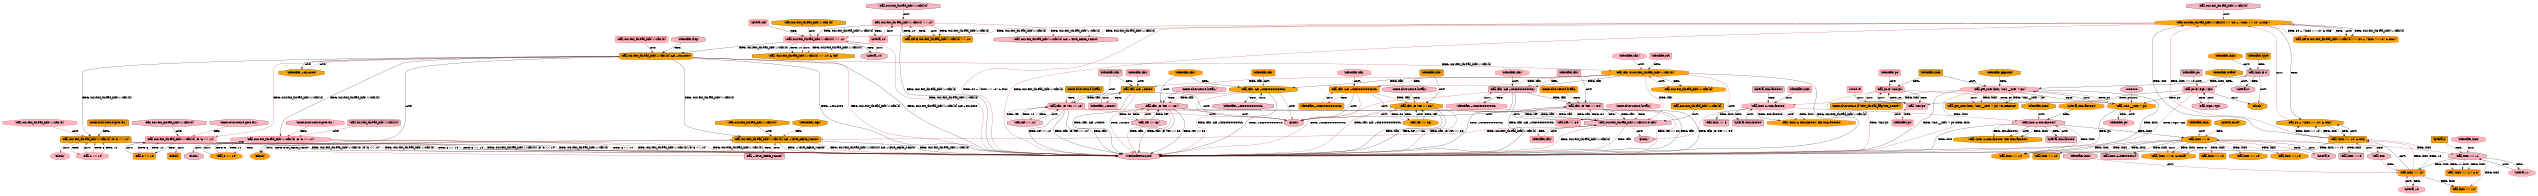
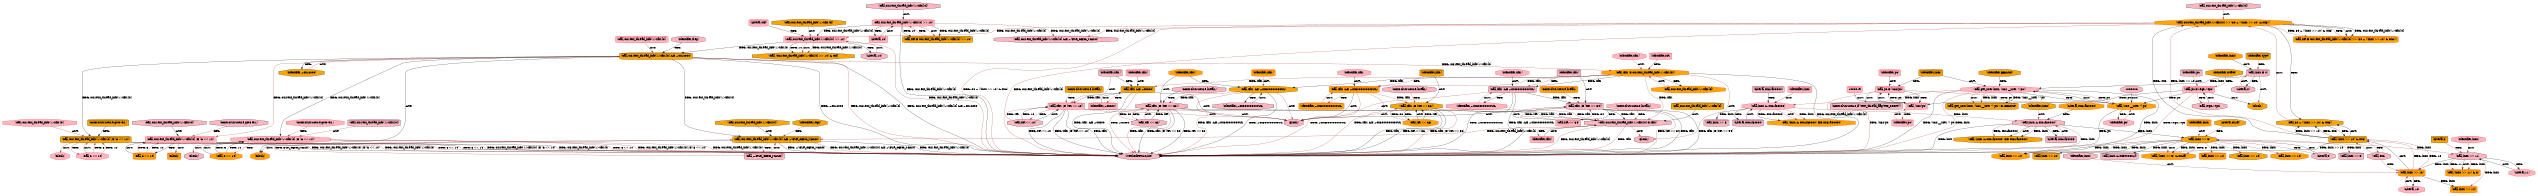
edge "(Call,current_thread_info()->xfsr[0] &= ~0x1c000)" -> "(Identifier,~0x1c000)": label "AST: " -> "CFG: "
node "(ControlStructure,if (test_thread_flag(TIF_32BIT)))": fillcolor orange -> lightpink
